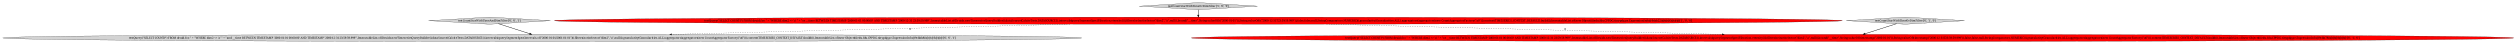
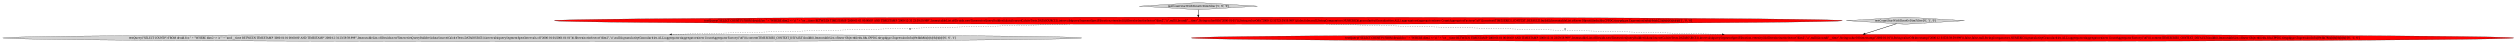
node "testCountStarWithTimeAndDimFilter['0', '0', '1']": removed
